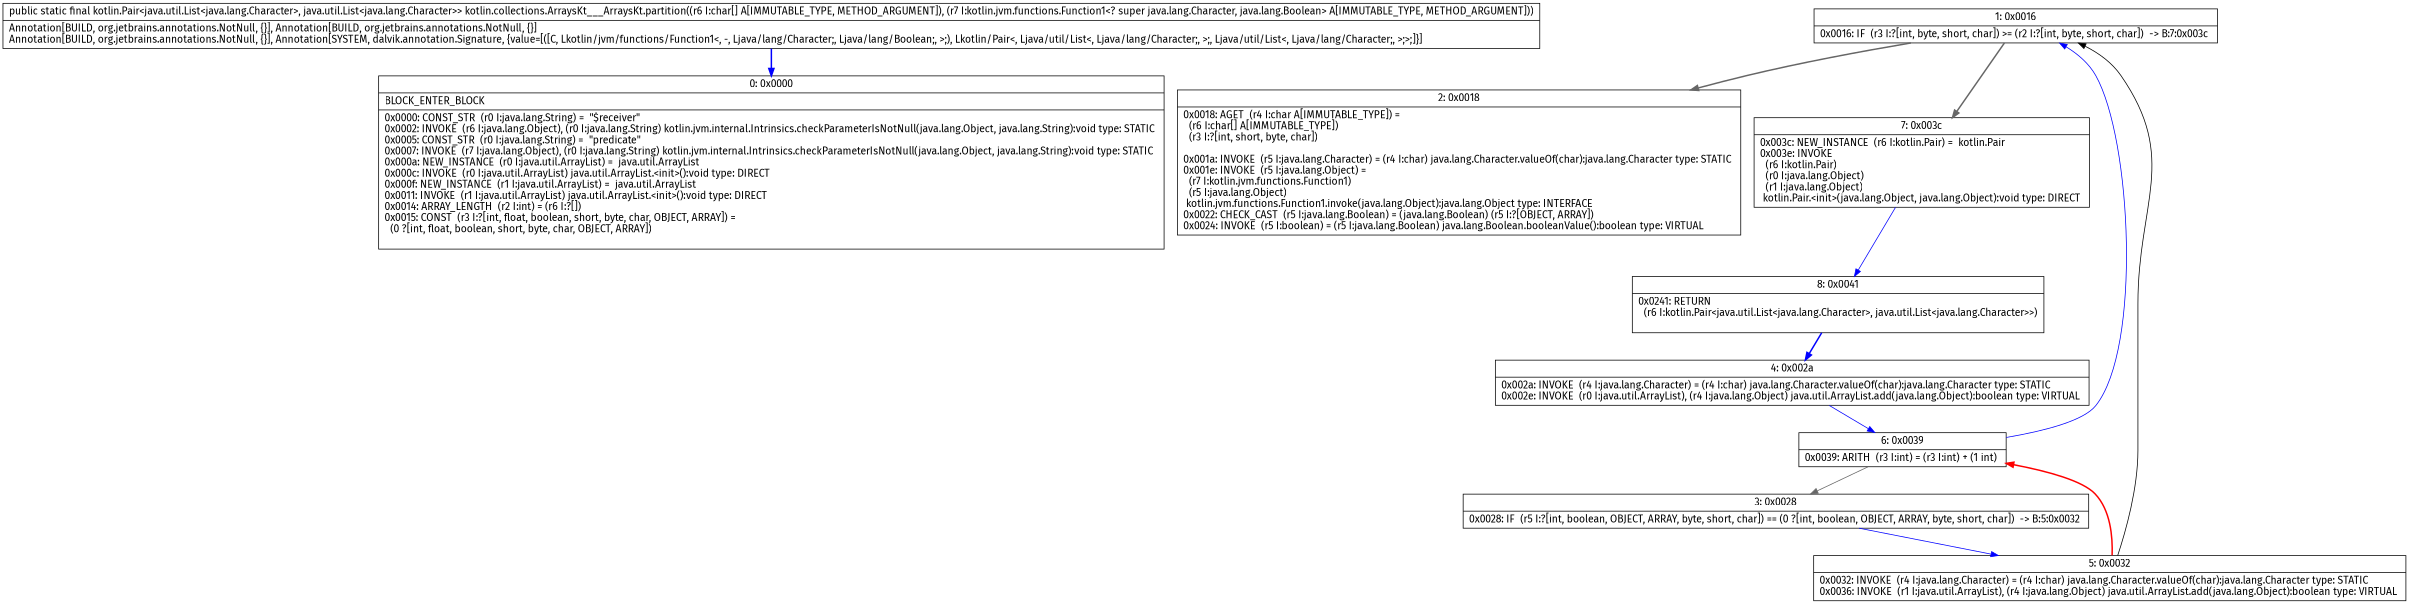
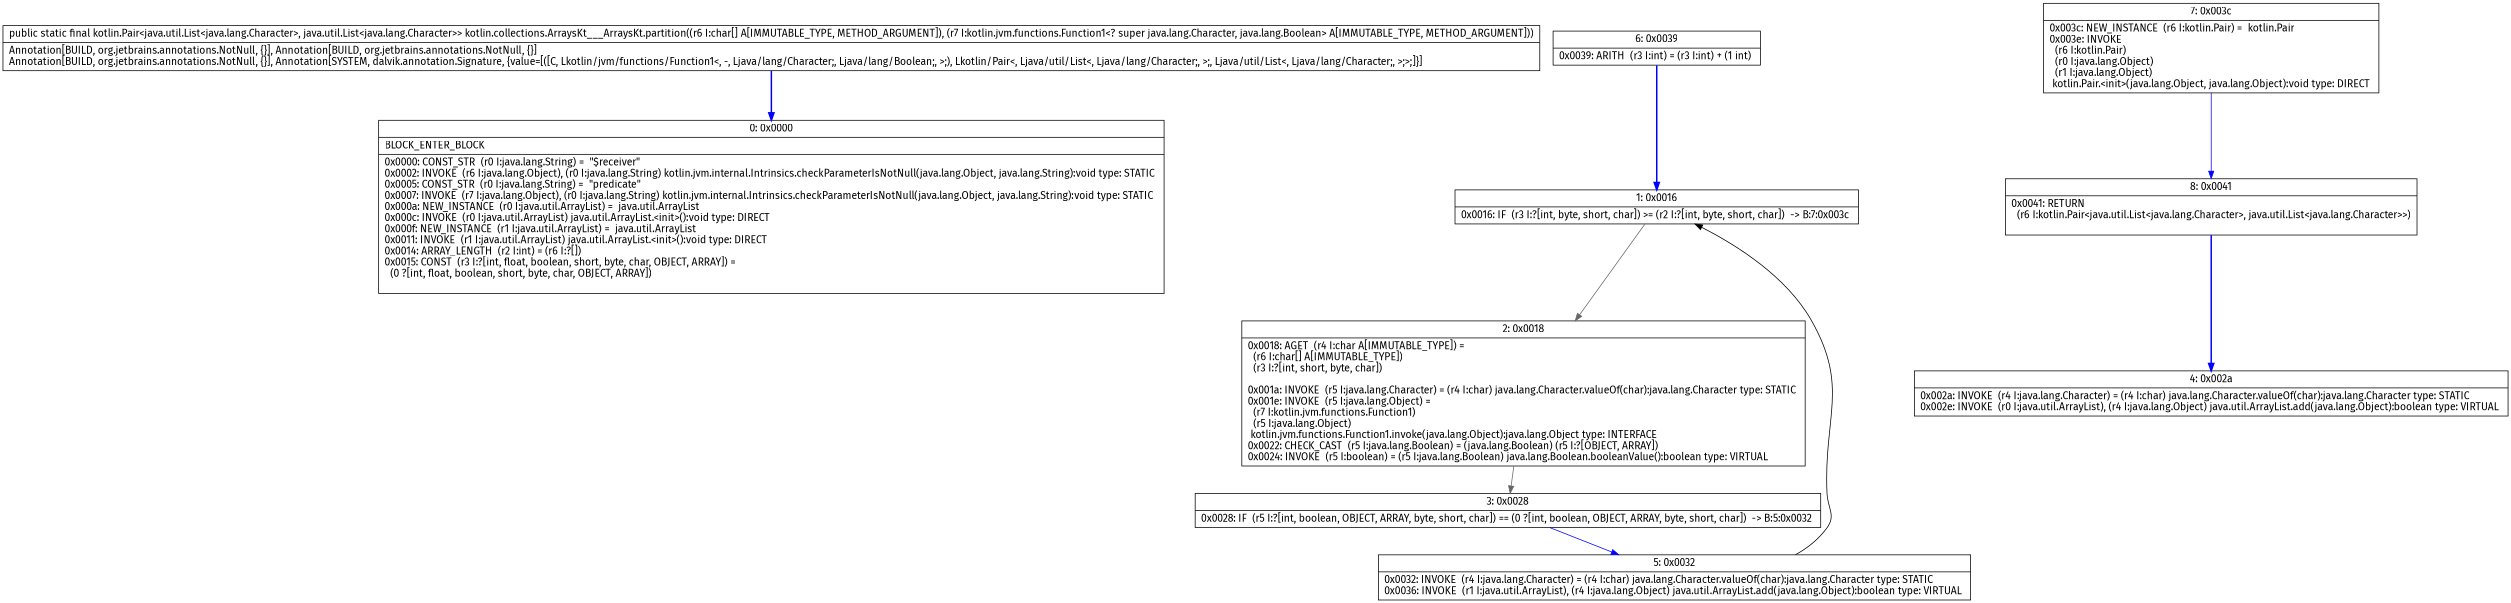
edge "1: 0x0016" -> "2: 0x0018": style bold -> solid
edge "1: 0x0016" -> "7: 0x003c": removed
edge "6: 0x0039" -> "1: 0x0016": style solid -> bold
node "8: 0x0041": text "0x0241: RETURN" -> "0x0041: RETURN"
edge "4: 0x002a" -> "6: 0x0039": removed
edge "6: 0x0039" -> "3: 0x0028": now "2: 0x0018" -> "3: 0x0028"
edge "5: 0x0032" -> "6: 0x0039": removed
